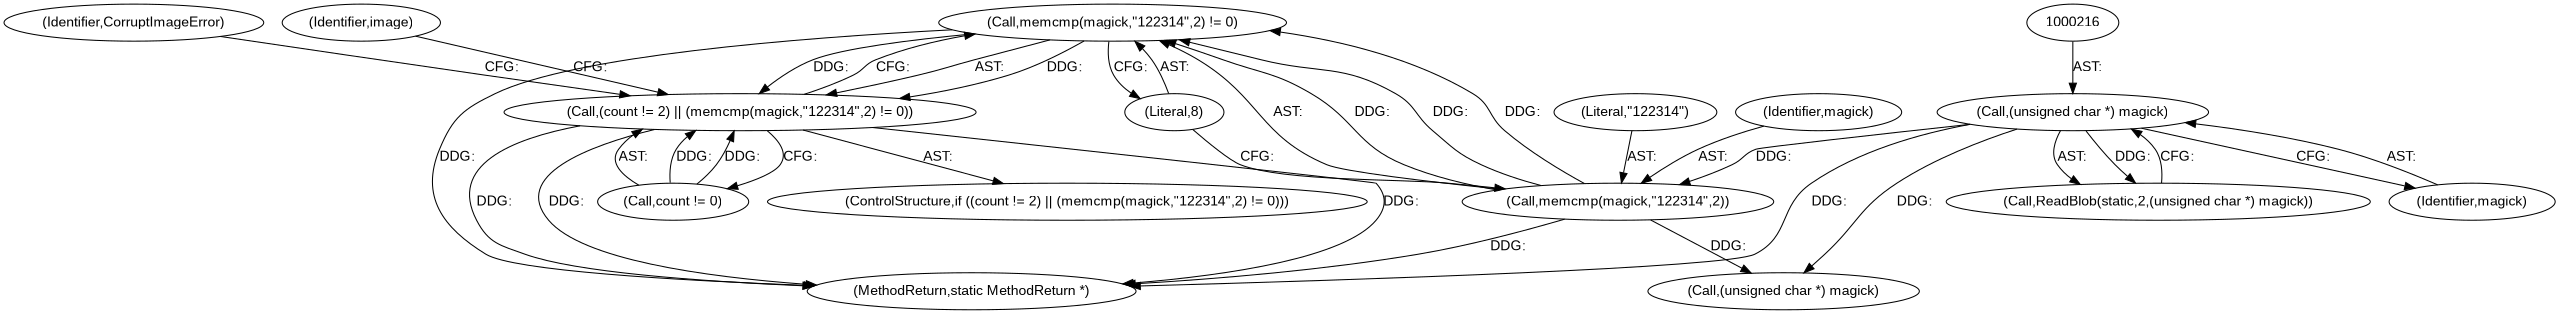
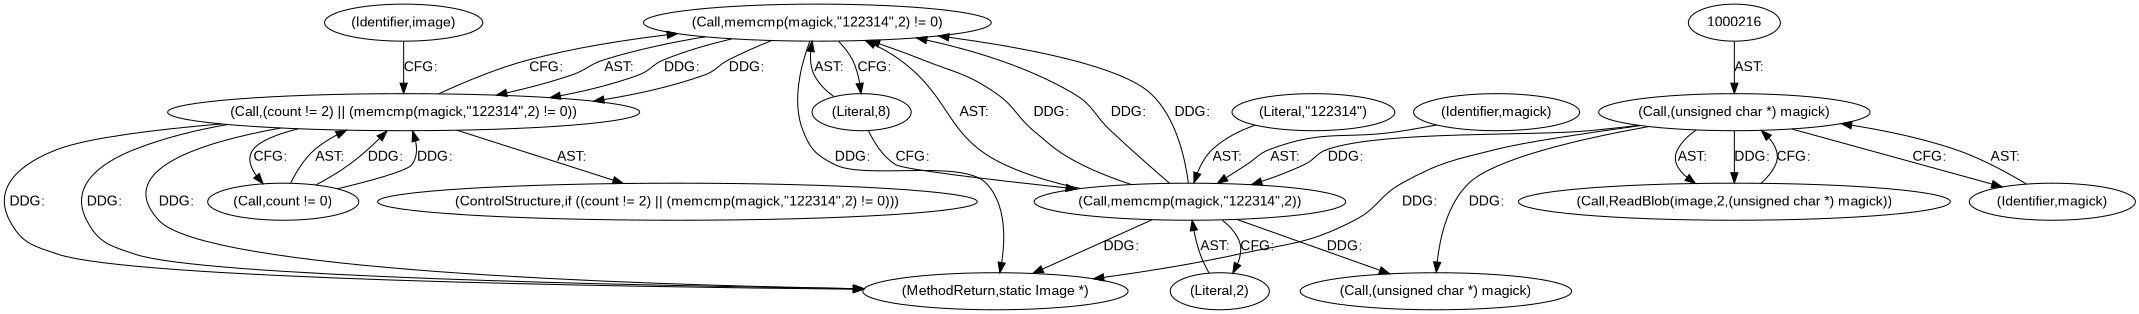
node "(Identifier,CorruptImageError)": removed
node "(Call,ReadBlob(static,2,(unsigned char *) magick))": label "(Call,ReadBlob(static,2,(unsigned char *) magick))" -> "(Call,ReadBlob(image,2,(unsigned char *) magick))"
node "(MethodReturn,static MethodReturn *)": label "(MethodReturn,static MethodReturn *)" -> "(MethodReturn,static Image *)"
node "(Literal,2)": added
